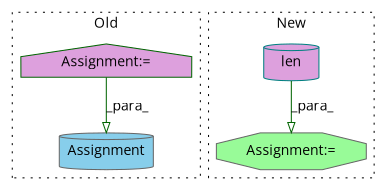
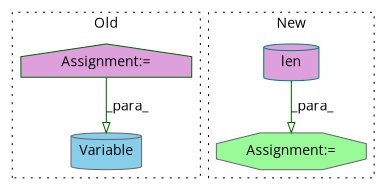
node "Assignment": label "Assignment" -> "Variable"
